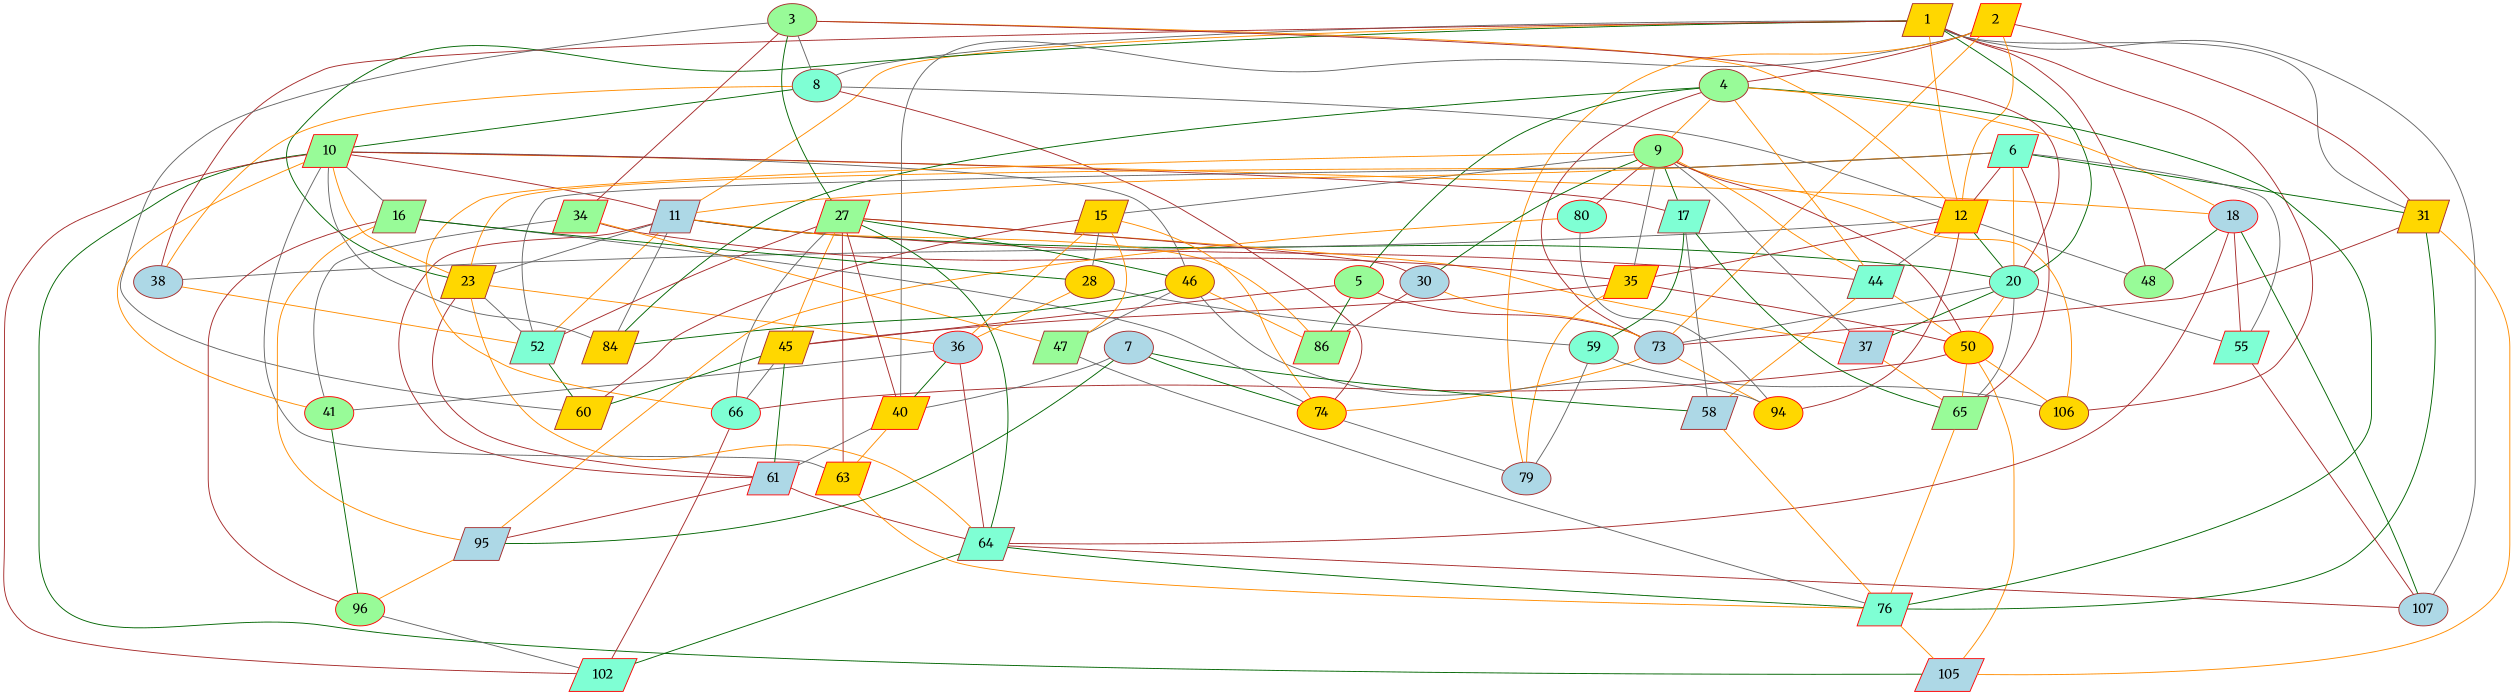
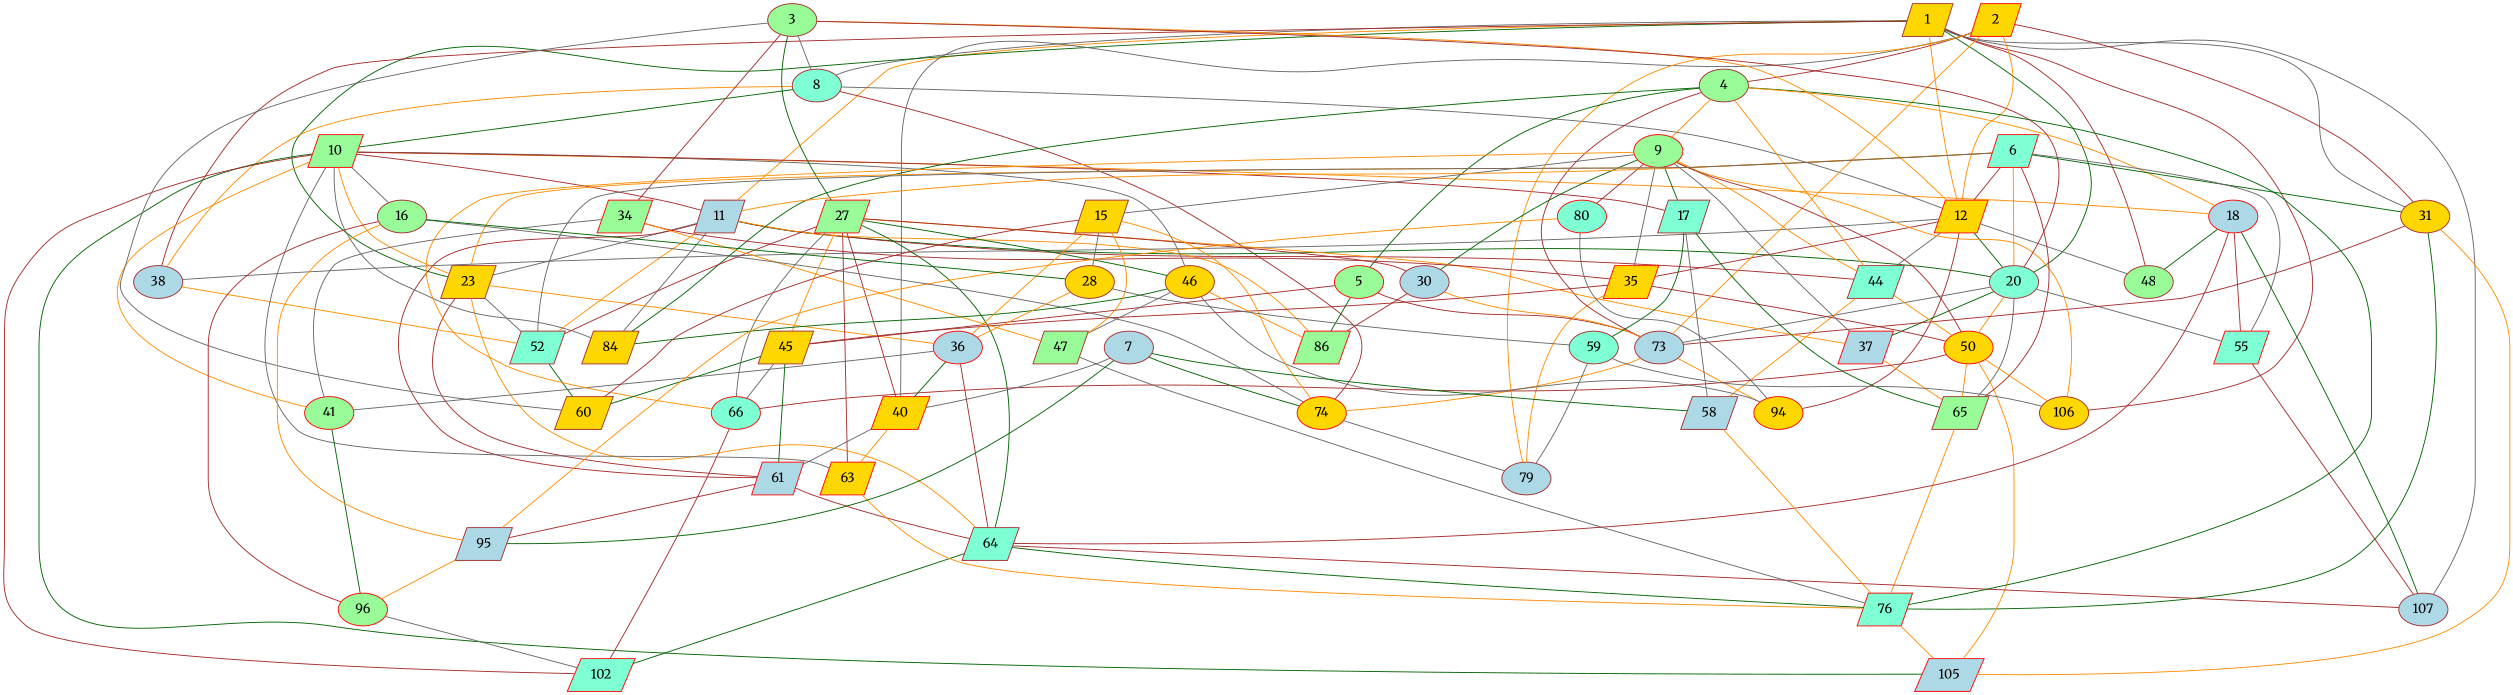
node "16": shape parallelogram -> ellipse
node "31": shape parallelogram -> ellipse
